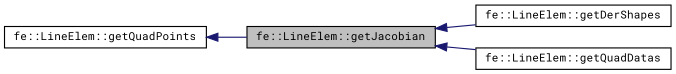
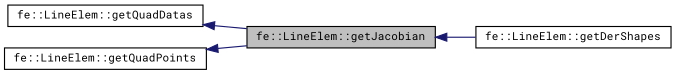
edge "fe::LineElem::getQuadDatas" -> "fe::LineElem::getJacobian": reversed
